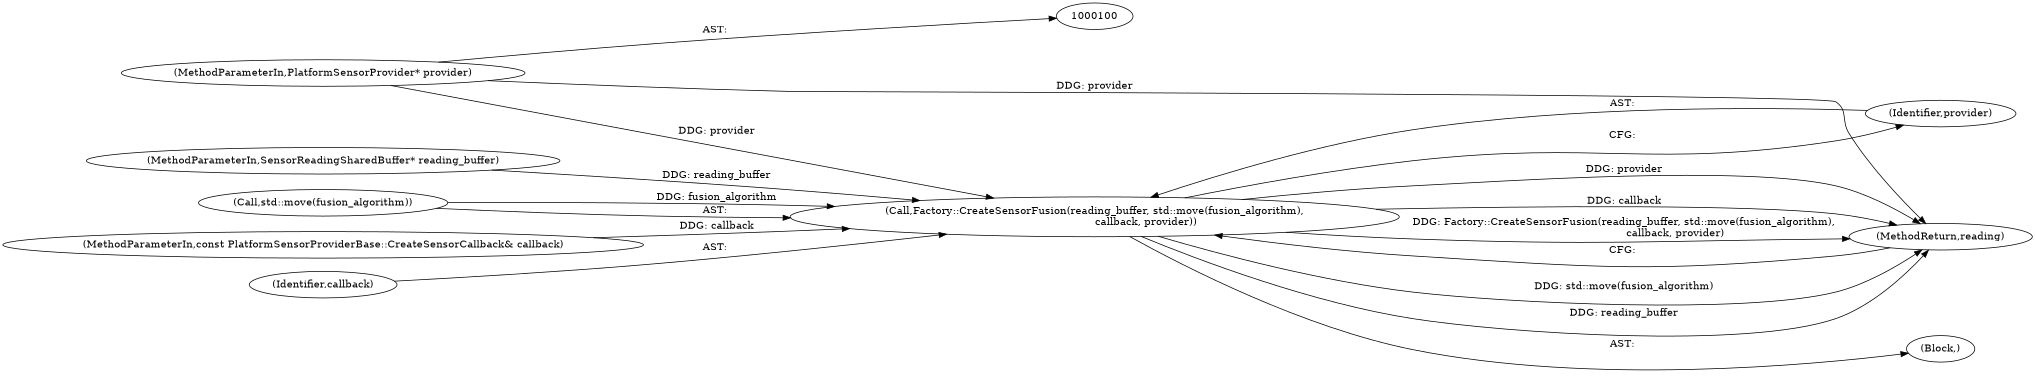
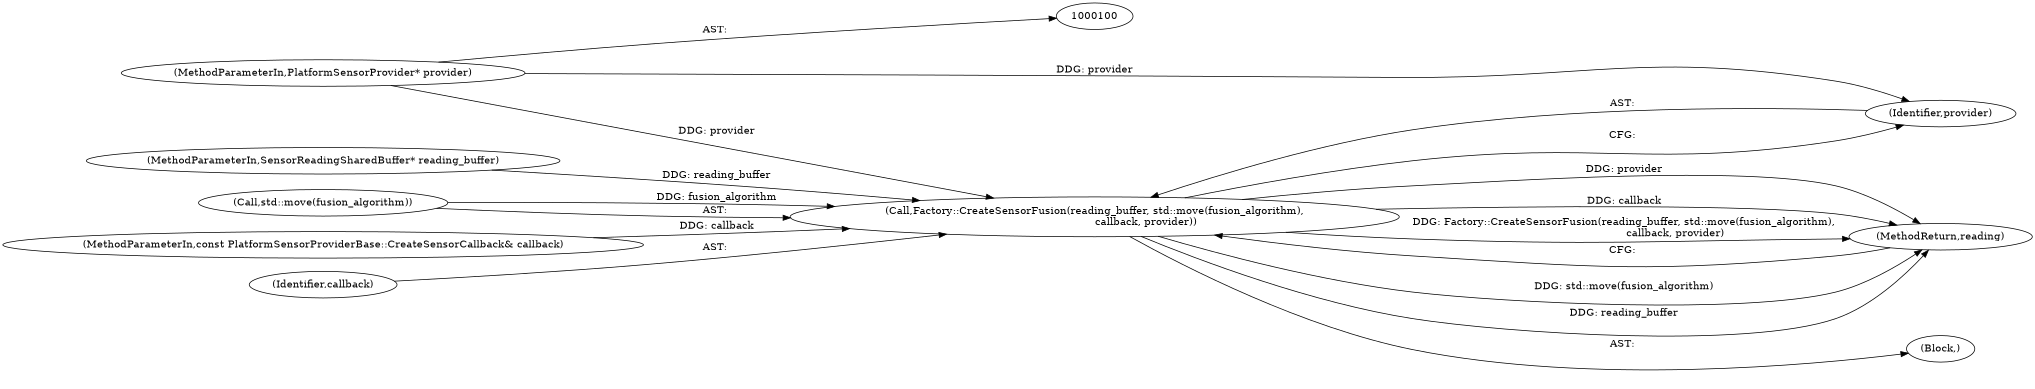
edge "(MethodParameterIn,PlatformSensorProvider* provider)" -> "(MethodReturn,reading)": now "(MethodParameterIn,PlatformSensorProvider* provider)" -> "(Identifier,provider)"
